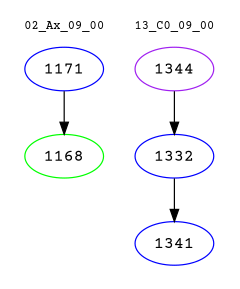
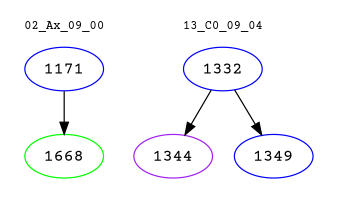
cluster "13_C0_09_00": label "13_C0_09_00" -> "13_C0_09_04"
edge "1344" -> "1332": reversed
node "1168": label "1168" -> "1668"
node "1341": label "1341" -> "1349"
